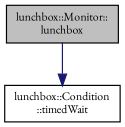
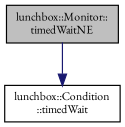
node "lunchbox::Monitor:: lunchbox": label "lunchbox::Monitor:: lunchbox" -> "lunchbox::Monitor:: timedWaitNE"
